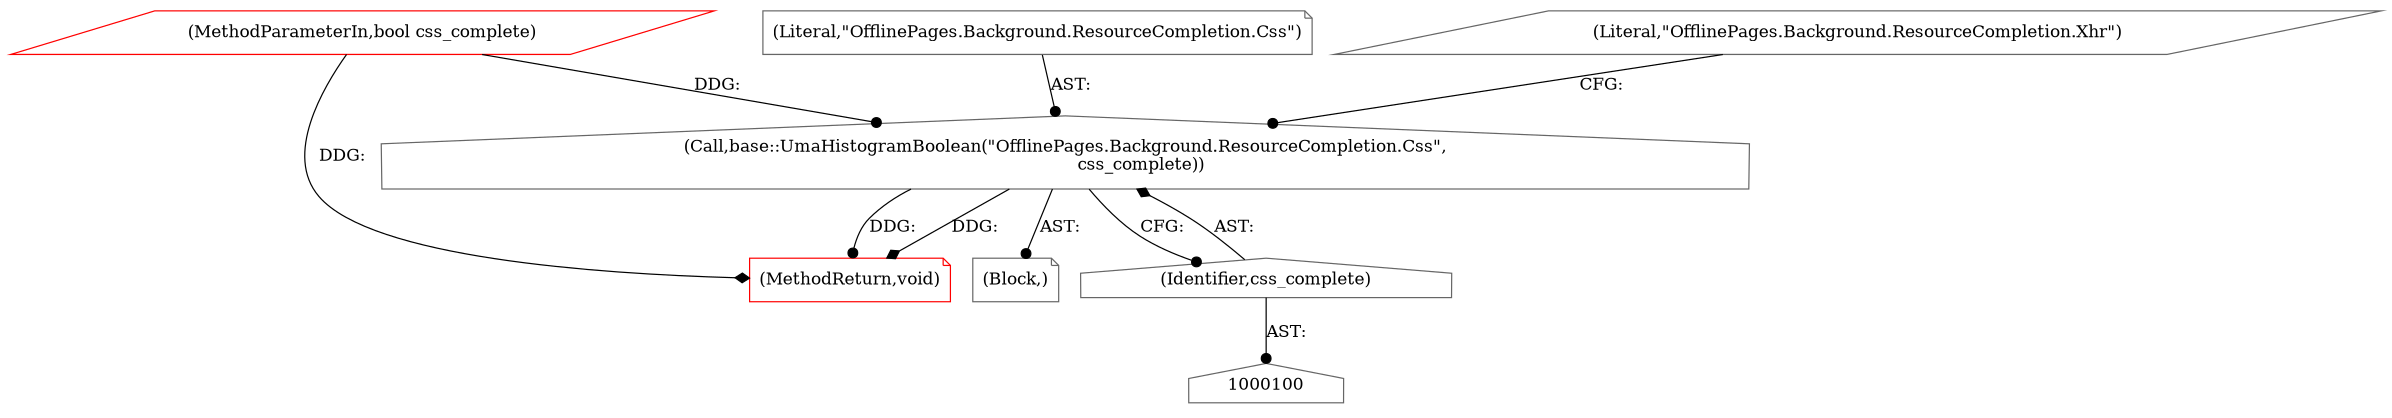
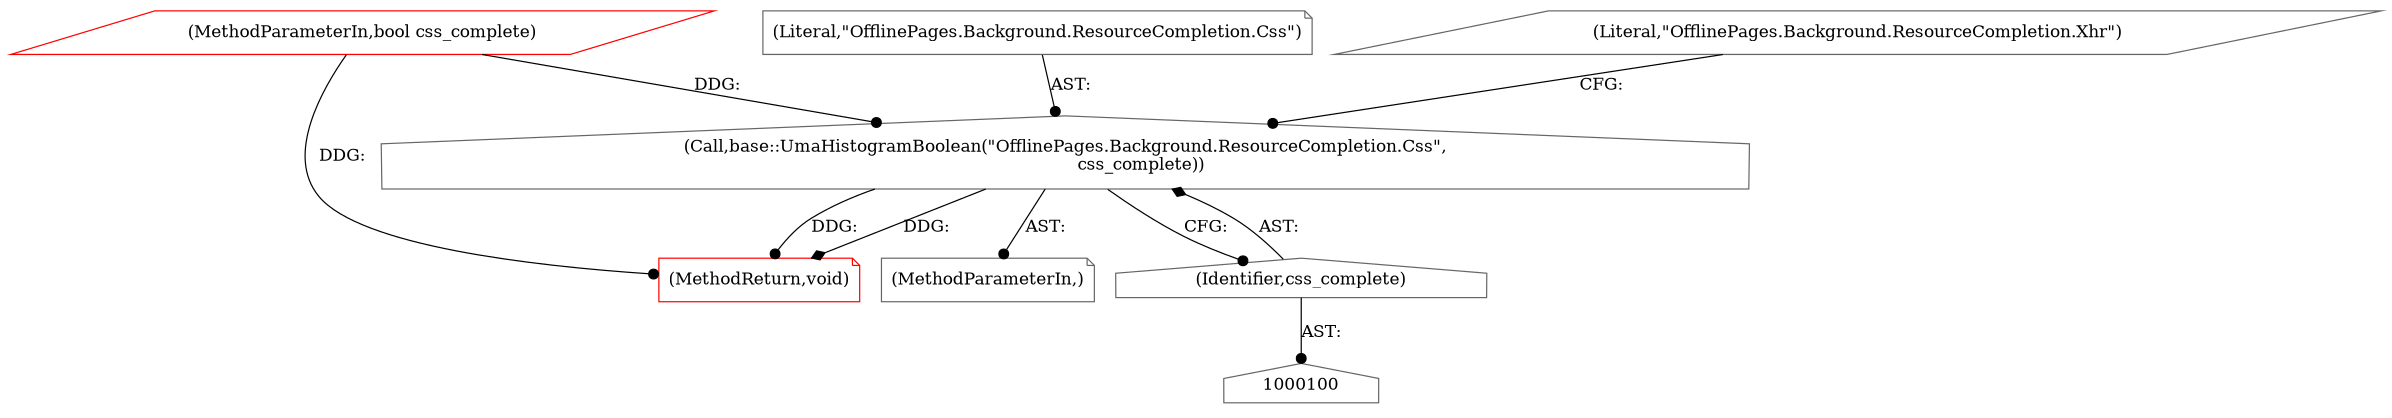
edge "(MethodParameterIn,bool css_complete)" -> "(MethodReturn,void)": arrowhead diamond -> dot
node "(Block,)": label "(Block,)" -> "(MethodParameterIn,)"
